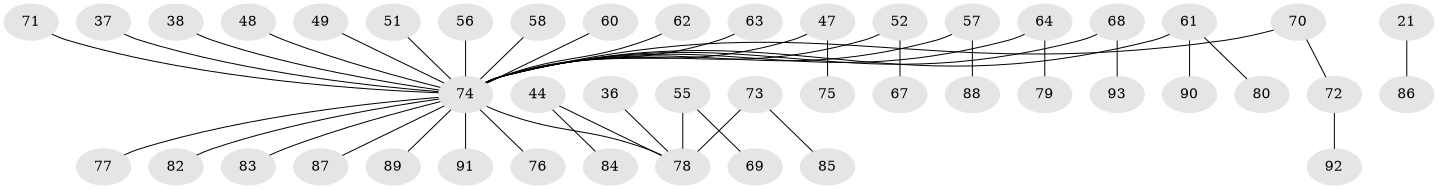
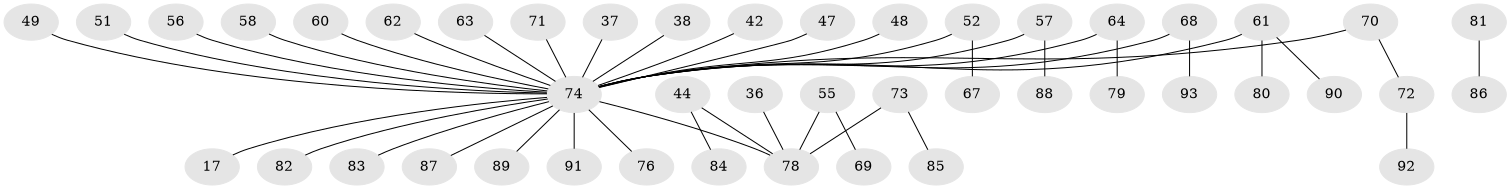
node "42": added
node "21": label "21" -> "81"
node "75": removed
node "77": label "77" -> "17"
